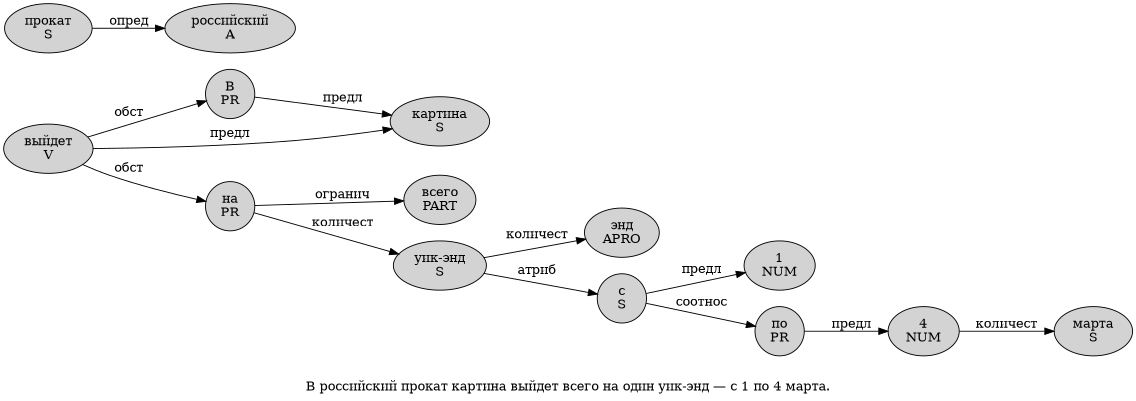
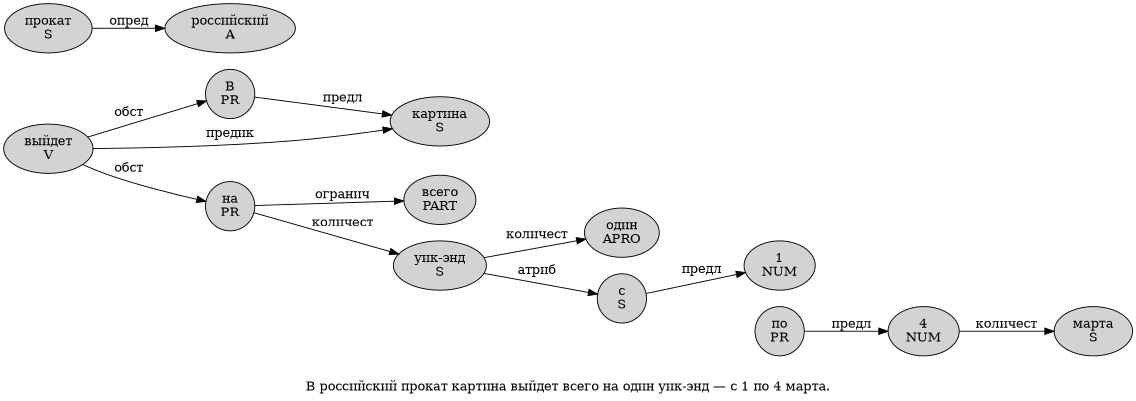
edge "выйдет V" -> "картина S": label "предл" -> "предик"
node "энд APRO": label "энд APRO" -> "один APRO"
edge "с S" -> "по PR": removed, label "соотнос"
